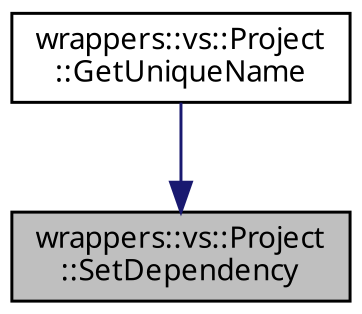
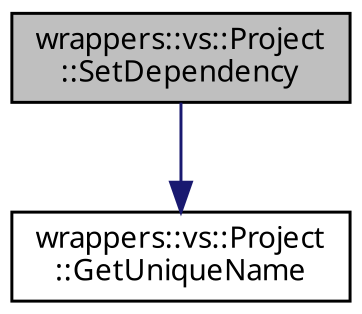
edge "wrappers::vs::Project ::GetUniqueName" -> "wrappers::vs::Project ::SetDependency": reversed
